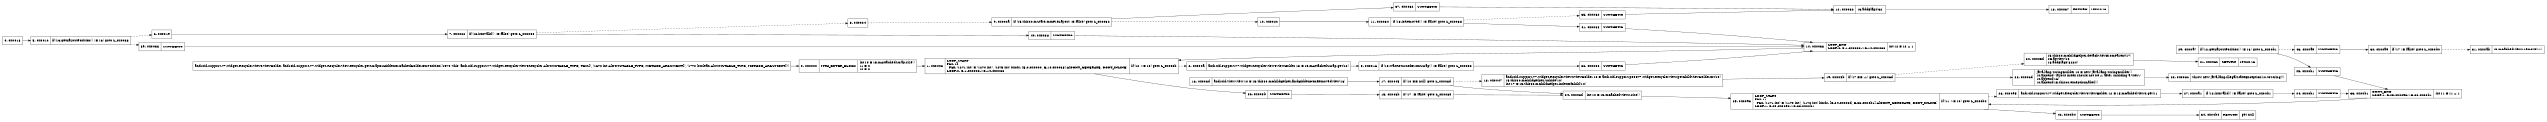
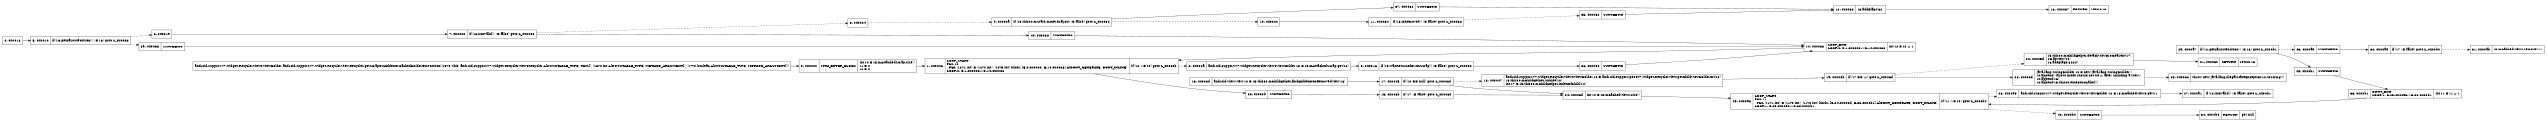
node "41: 0x0038": removed
node "44: 0x00b1": removed
edge "25: 0x0093" -> "42: 0x00b4": style solid -> dashed
